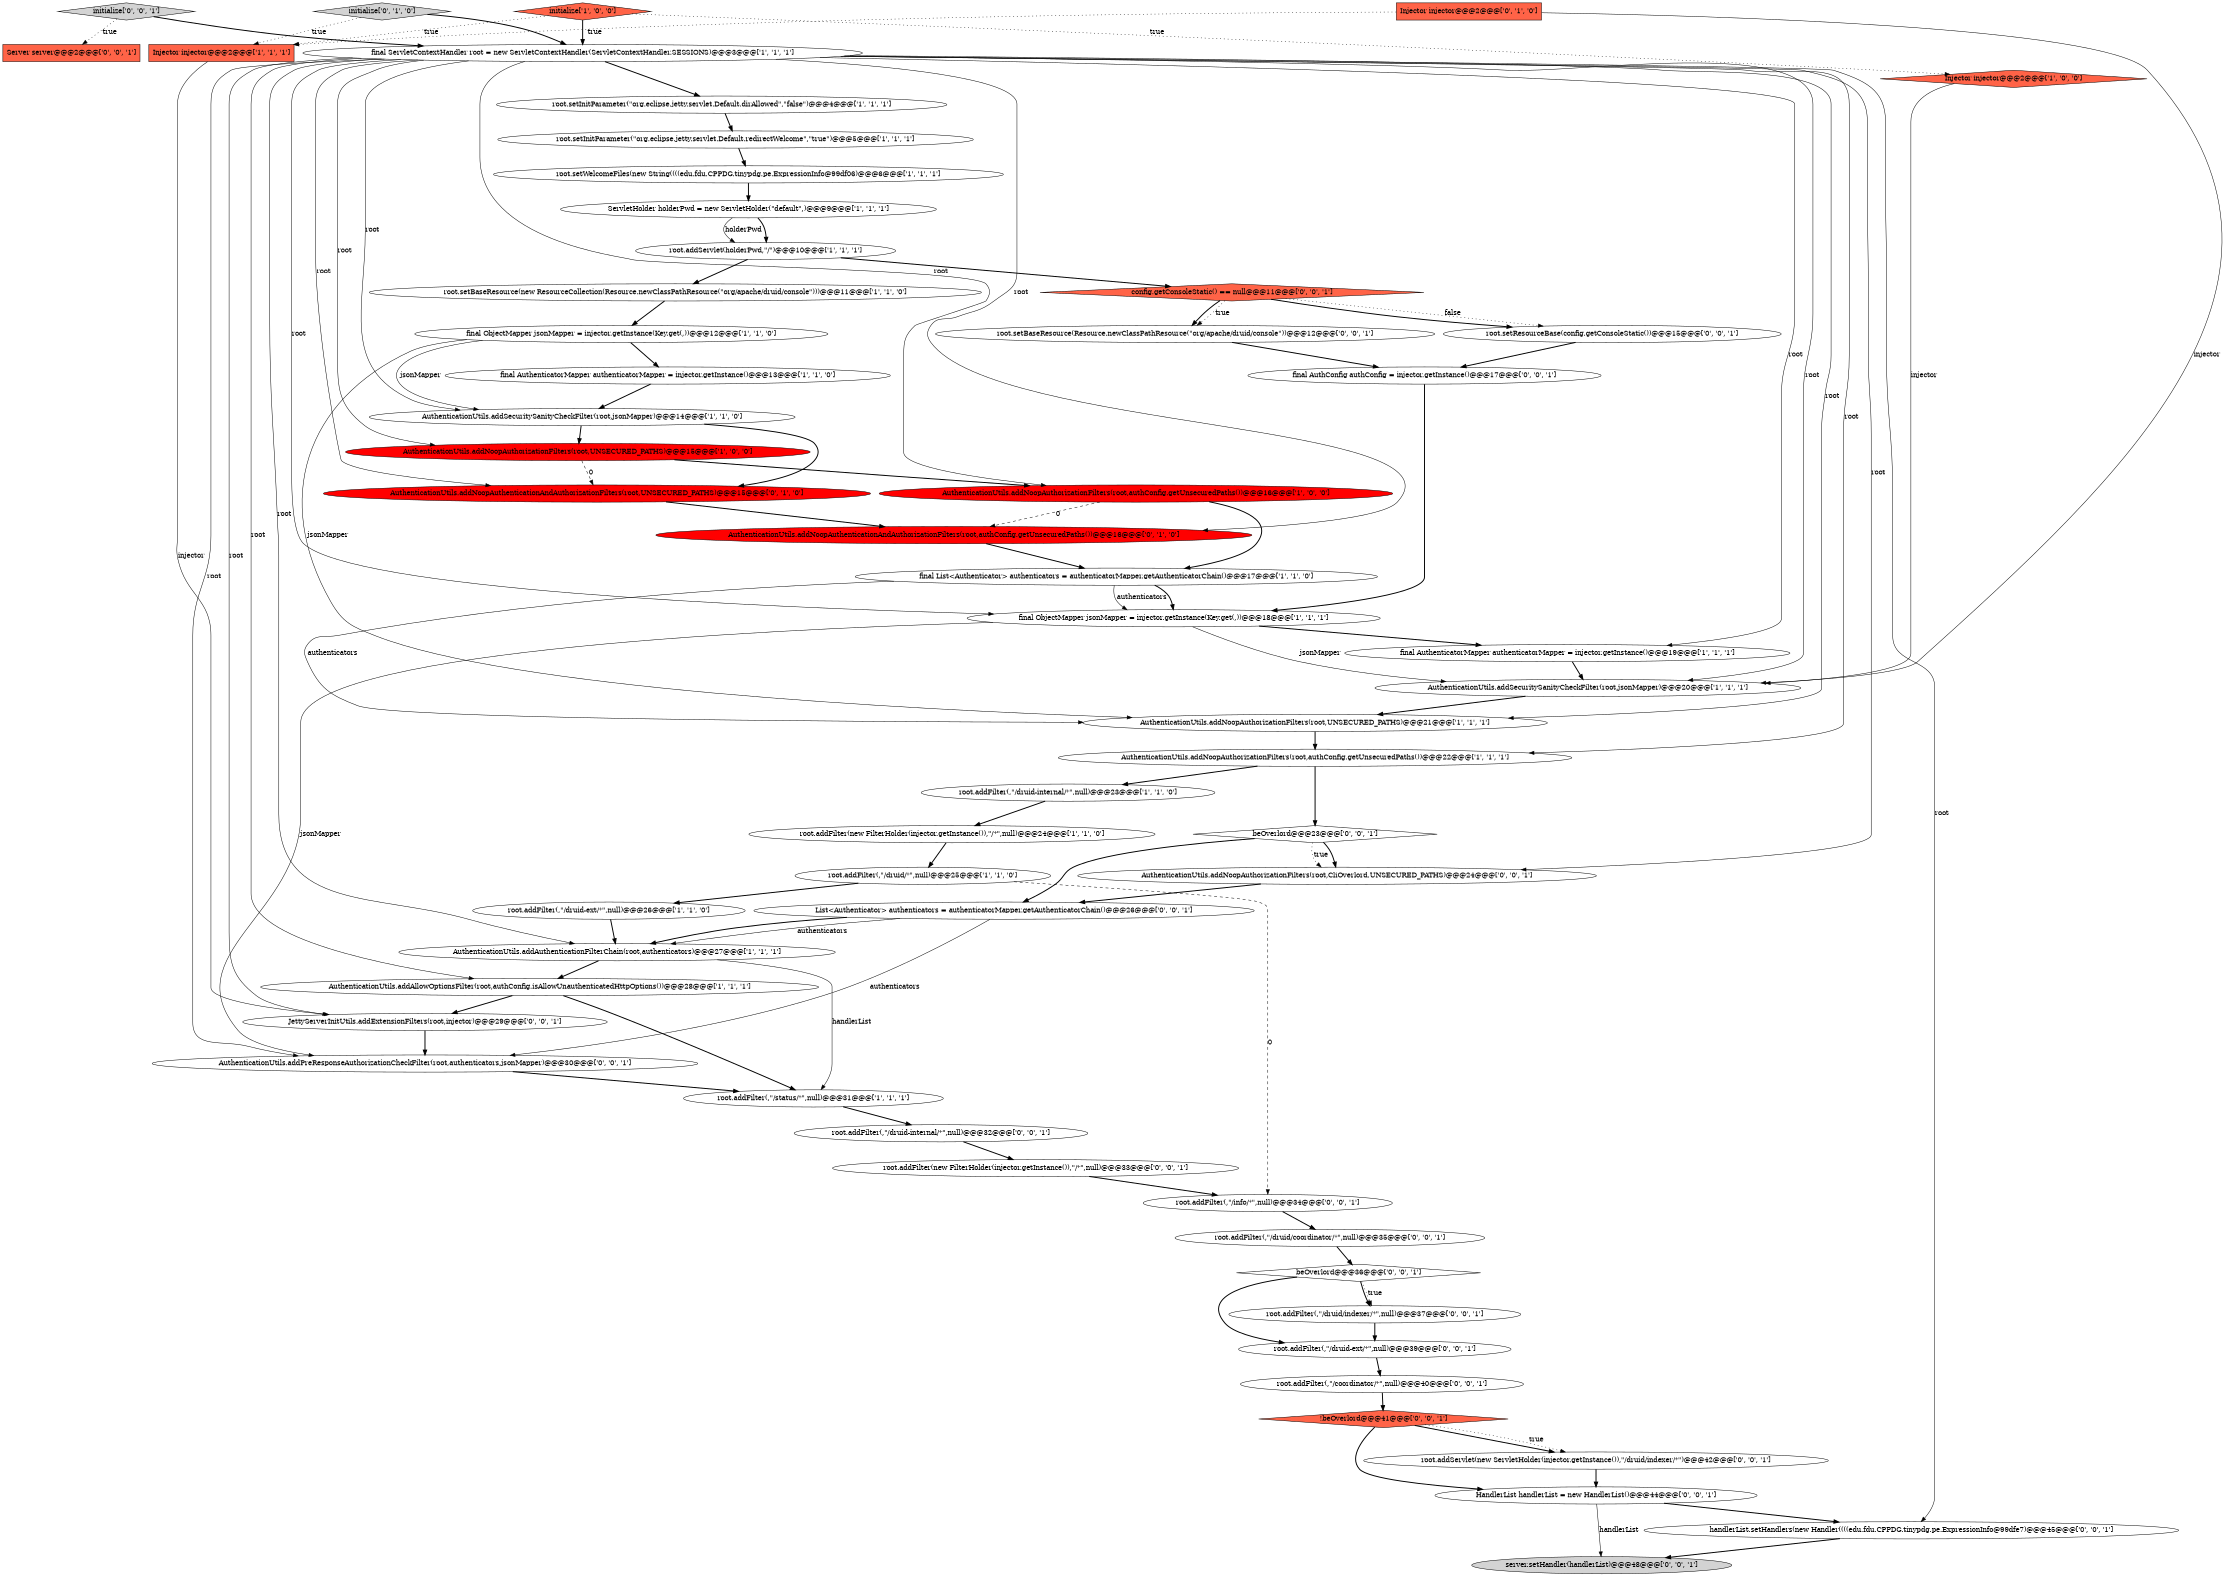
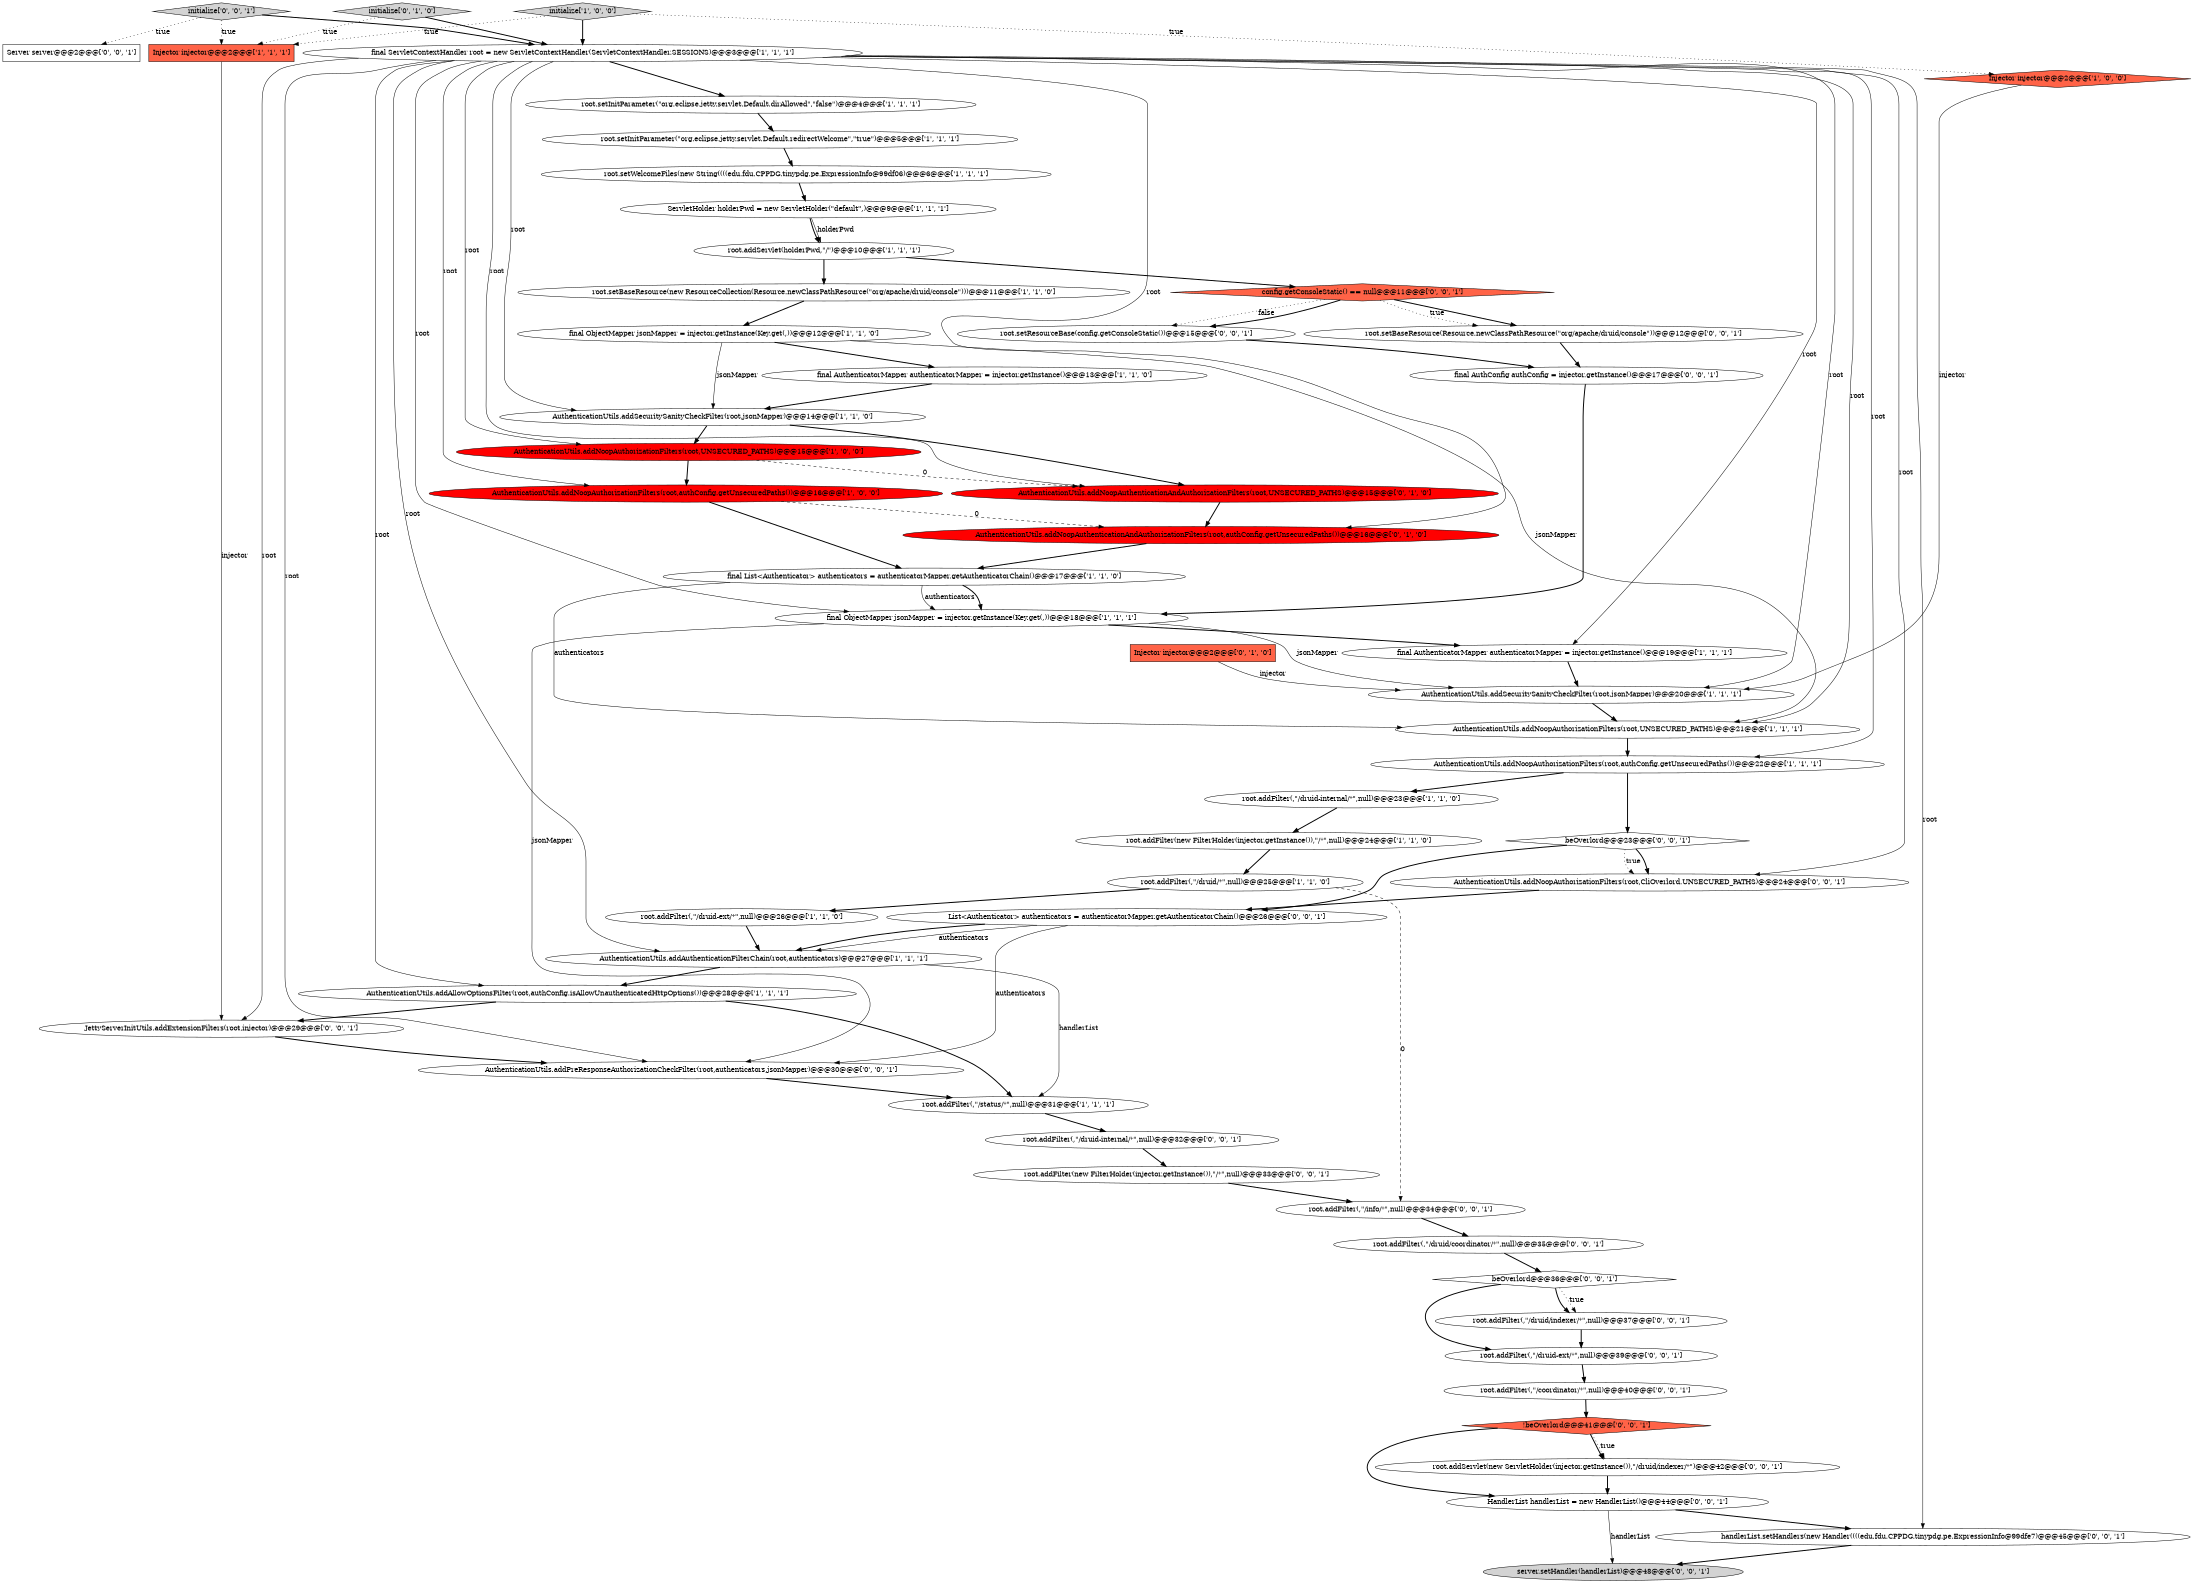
node "initialize['1', '0', '0']": fillcolor tomato -> lightgray
edge "Injector injector@@@2@@@['0', '1', '0']" -> "Injector injector@@@2@@@['1', '1', '1']": now "initialize['0', '0', '1']" -> "Injector injector@@@2@@@['1', '1', '1']"
node "Server server@@@2@@@['0', '0', '1']": fillcolor tomato -> white
